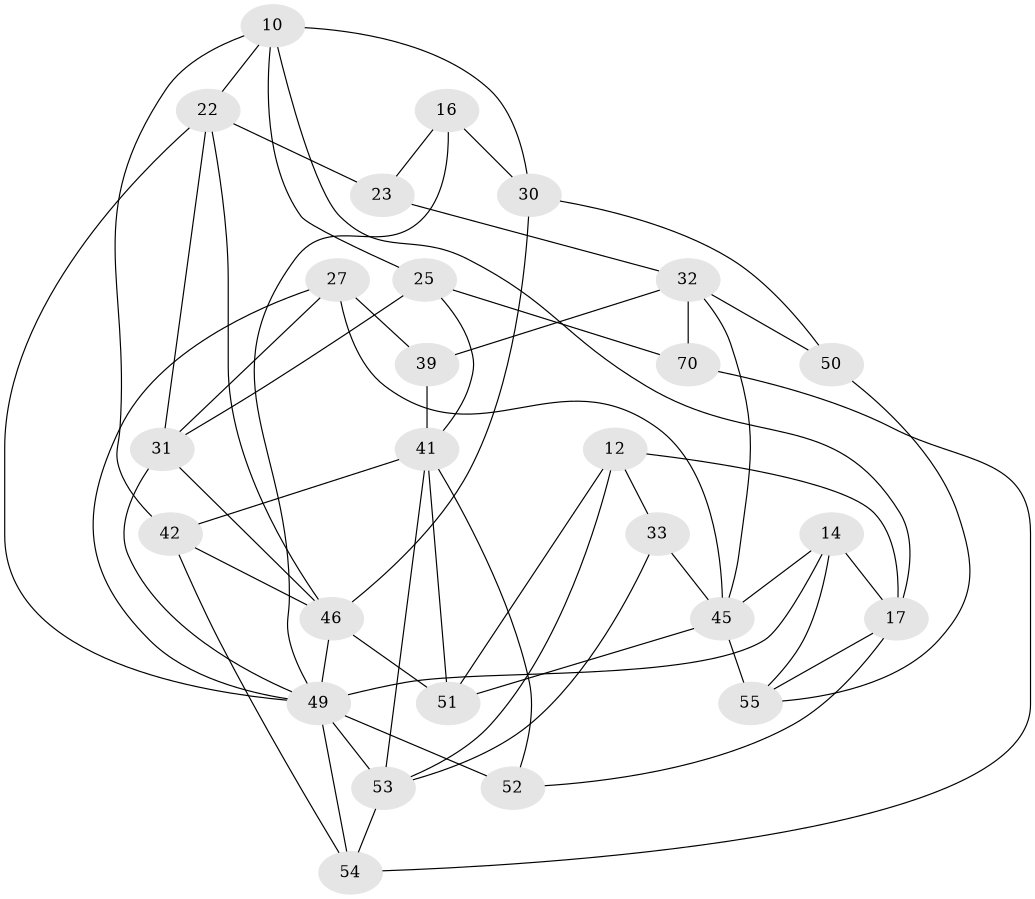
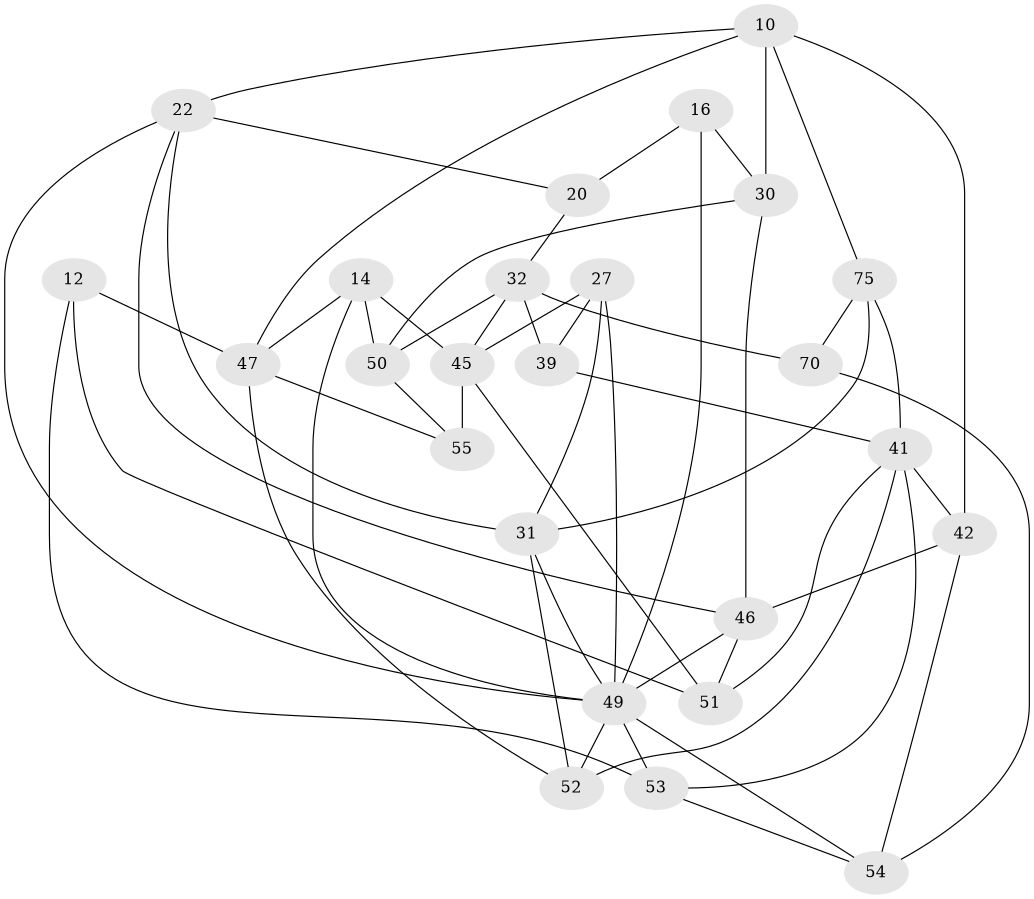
node "23": label "23" -> "20"
node "25": label "25" -> "75"
edge "31" -- "46": now "31" -- "52"
node "33": removed
node "17": label "17" -> "47"
edge "14" -- "55": now "14" -- "50"
